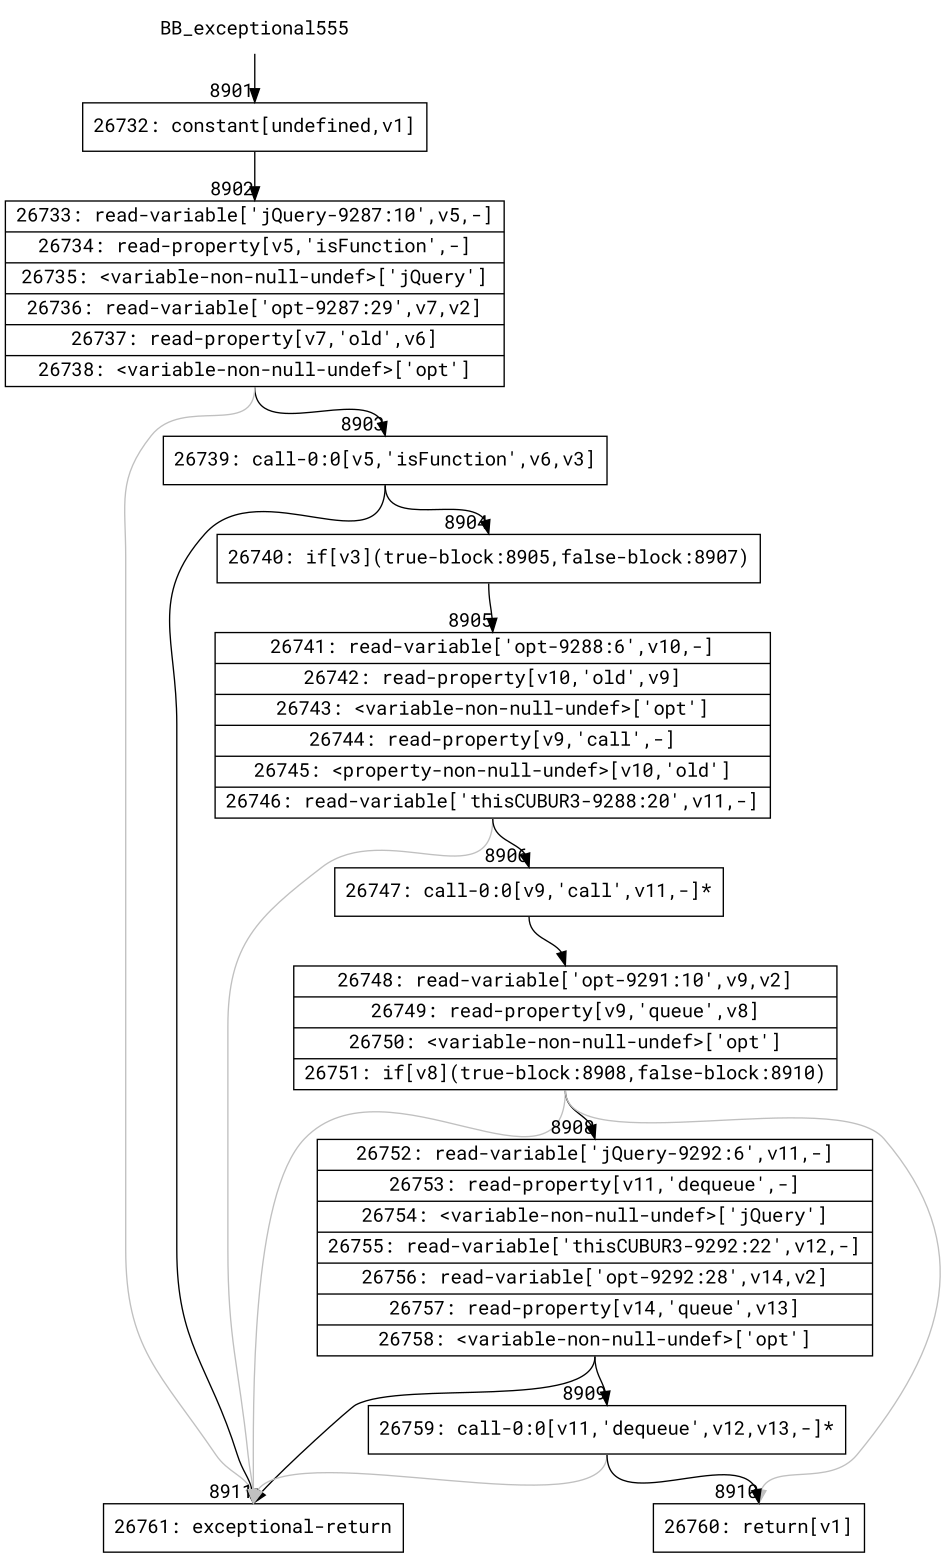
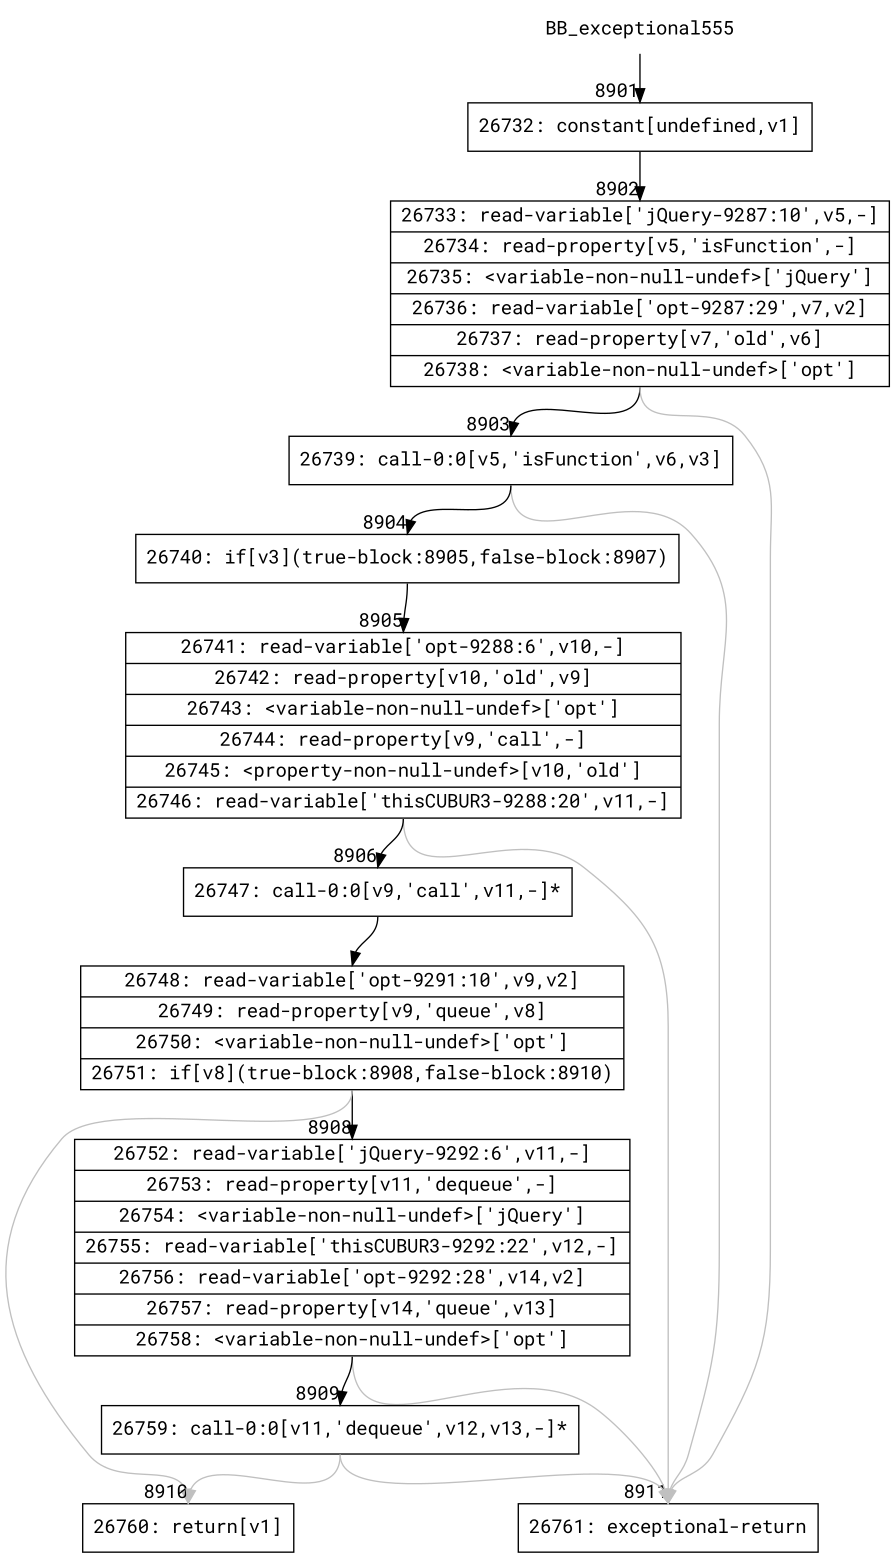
edge "26739: call-0:0[v5,'isFunction',v6,v3]" -> "26761: exceptional-return": color black -> gray
edge "26748: read-variable['opt-9291:10',v9,v2]" -> "26761: exceptional-return": removed
edge "26752: read-variable['jQuery-9292:6',v11,-]" -> "26761: exceptional-return": color black -> gray
edge "26759: call-0:0[v11,'dequeue',v12,v13,-]*" -> "26760: return[v1]": color black -> gray
